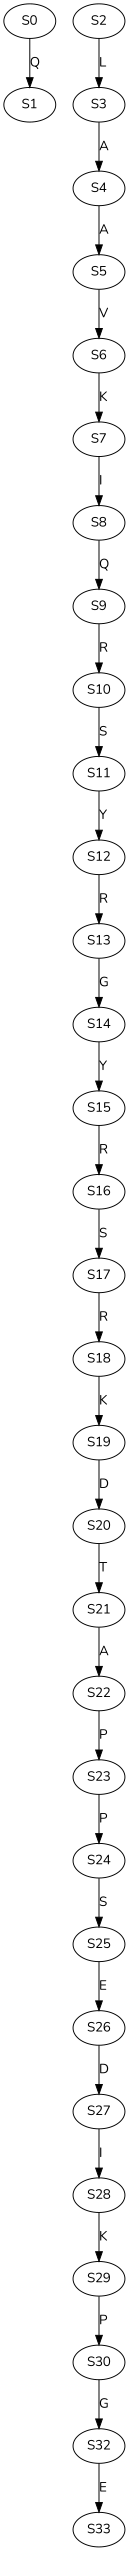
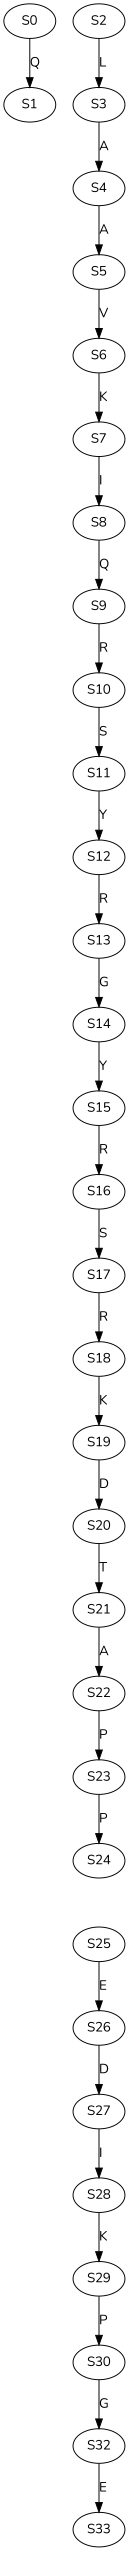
edge "S24" -> "S25": removed, label "S"
